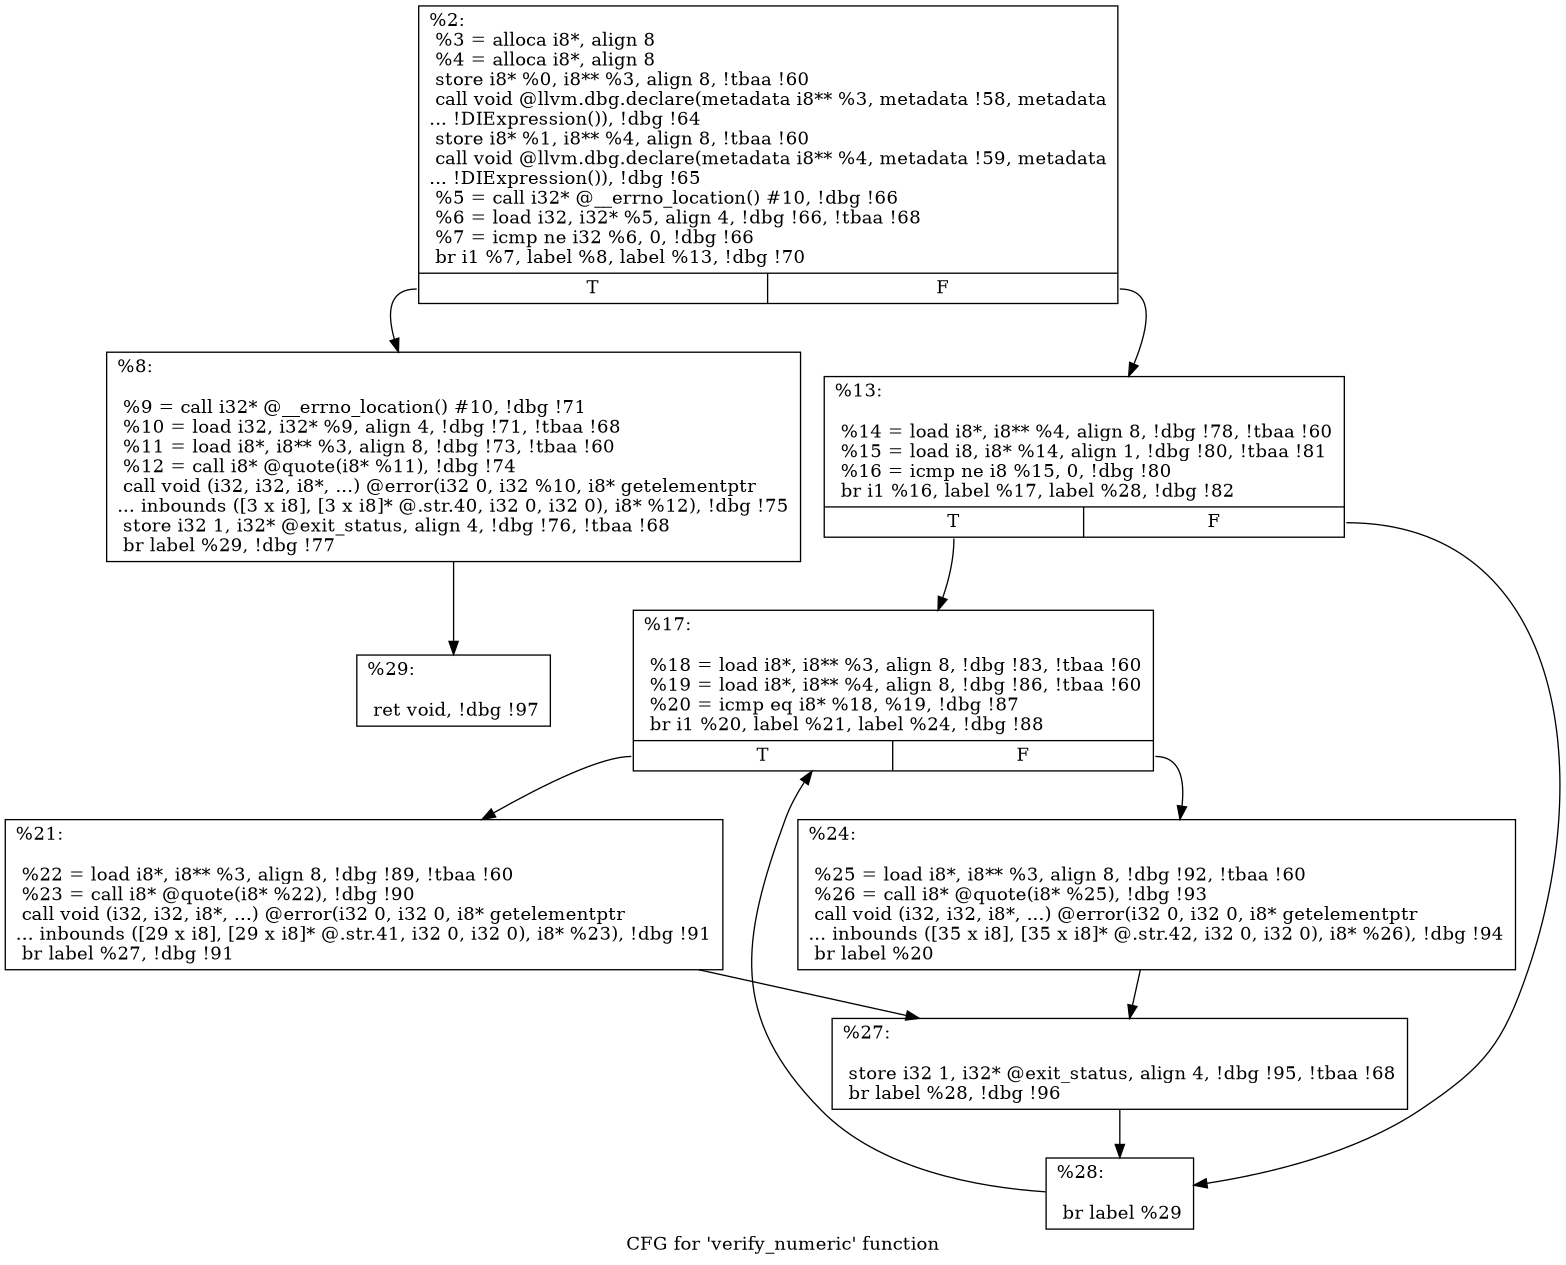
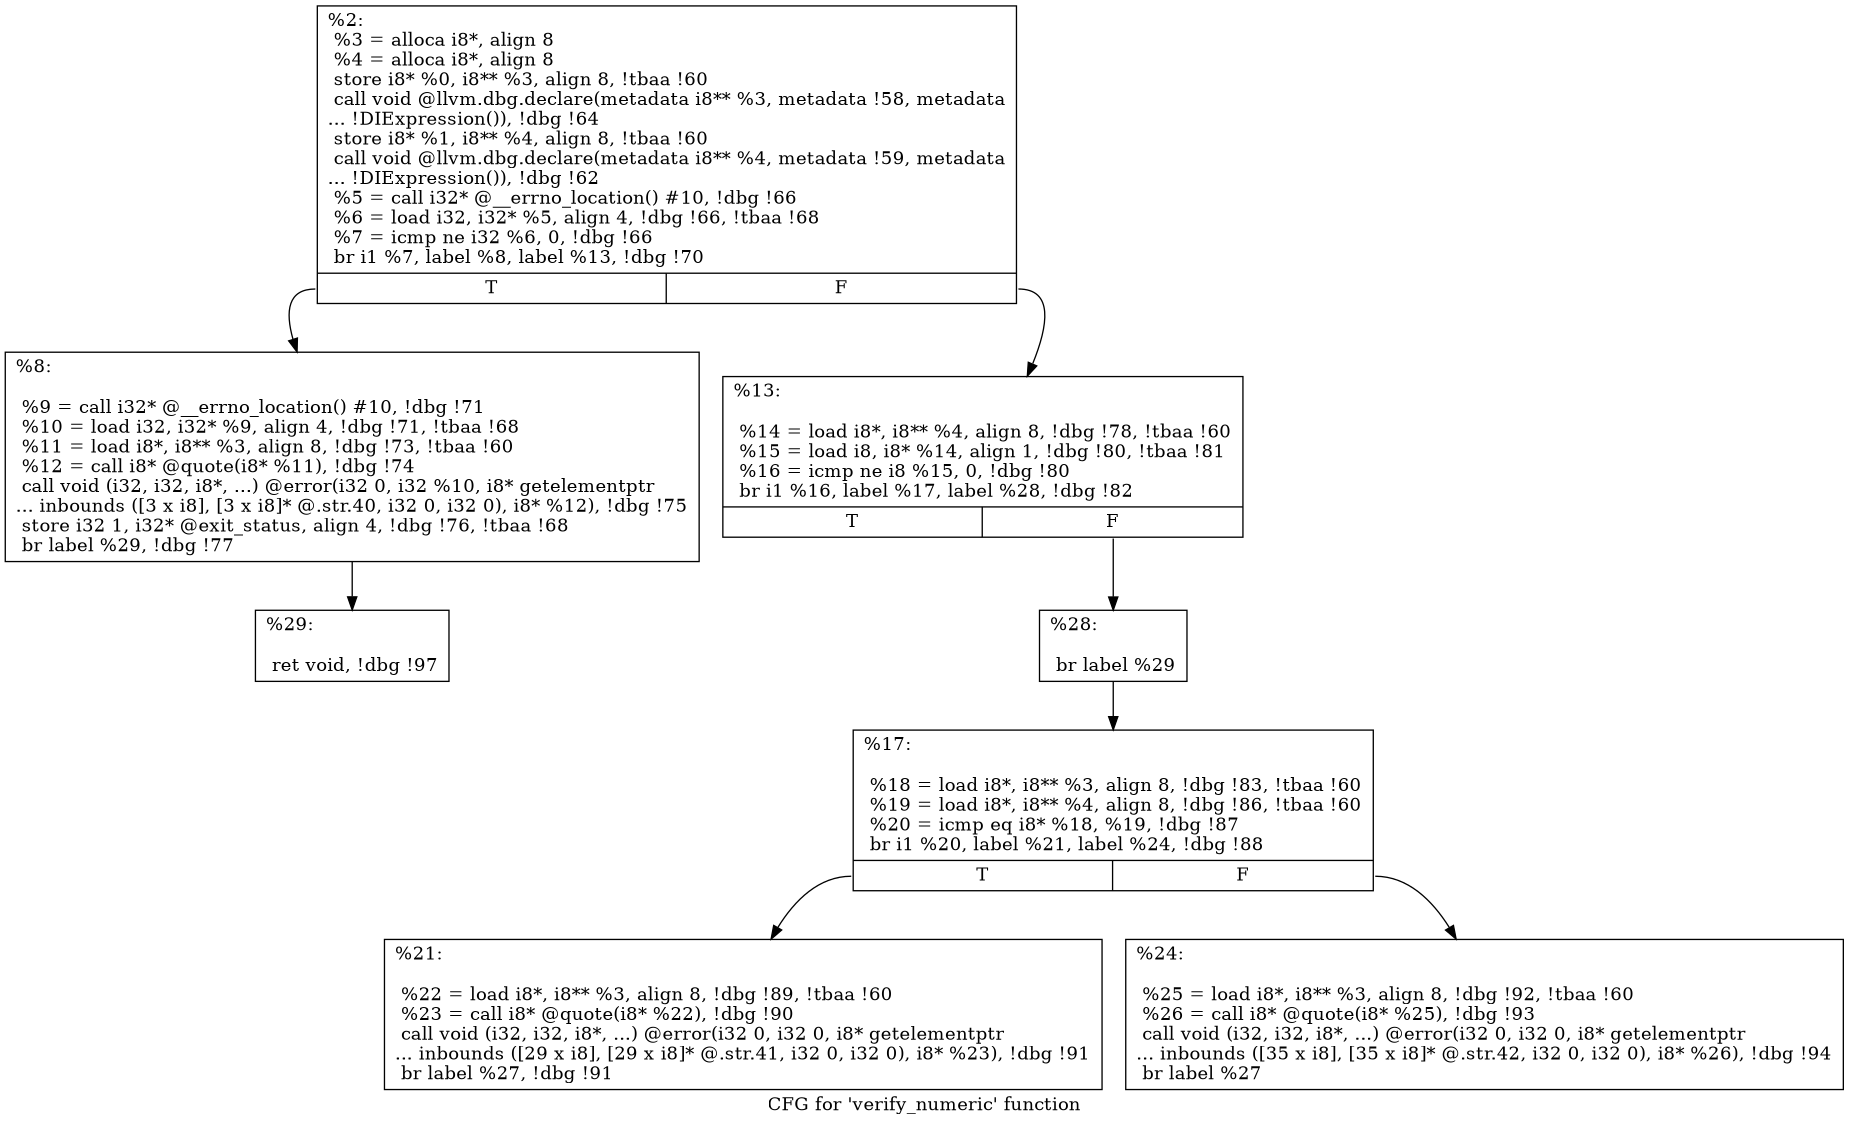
node "%2:": text "... !DIExpression()), !dbg !65" -> "... !DIExpression()), !dbg !62"
edge "%13:" -> "%17:": removed
node "%24:": text "br label %20" -> "br label %27"
node "%27:": removed
